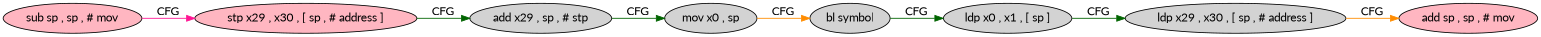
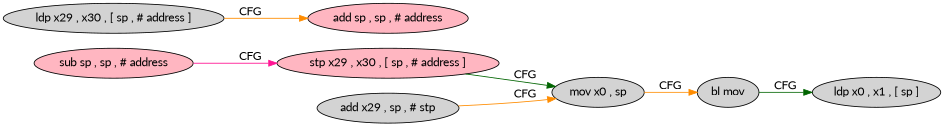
node "sub sp , sp , # mov": label "sub sp , sp , # mov" -> "sub sp , sp , # address"
edge "stp x29 , x30 , [ sp , # address ]" -> "add x29 , sp , # stp": now "stp x29 , x30 , [ sp , # address ]" -> "mov x0 , sp"
edge "add x29 , sp , # stp" -> "mov x0 , sp": color darkgreen -> darkorange
node "bl symbol": label "bl symbol" -> "bl mov"
edge "ldp x0 , x1 , [ sp ]" -> "ldp x29 , x30 , [ sp , # address ]": removed, label "CFG"
node "add sp , sp , # mov": label "add sp , sp , # mov" -> "add sp , sp , # address"
